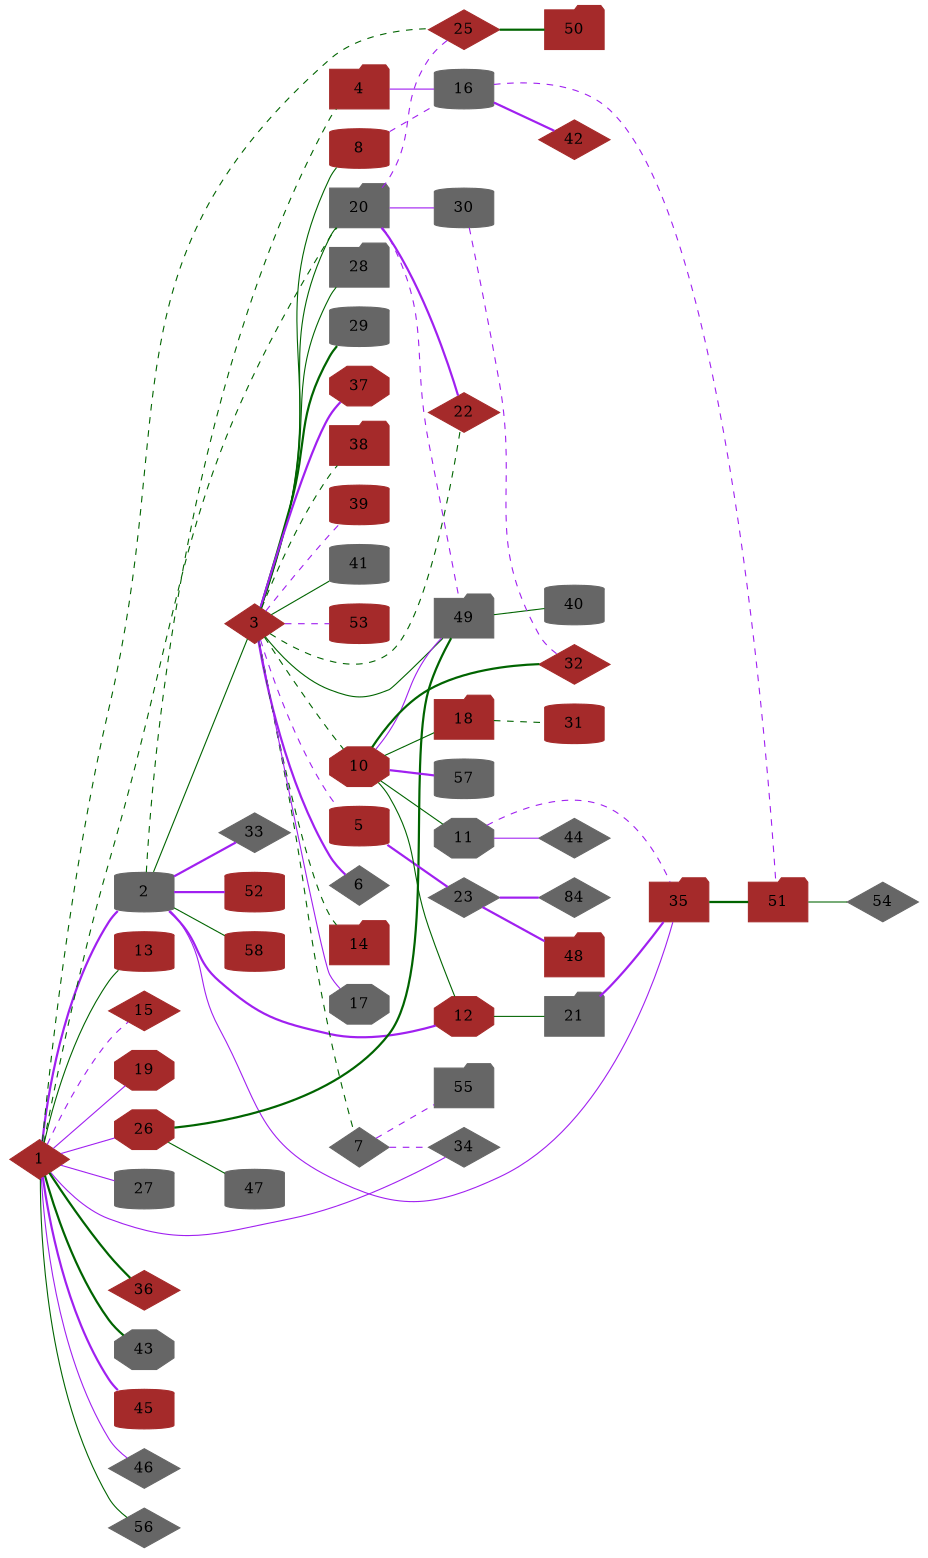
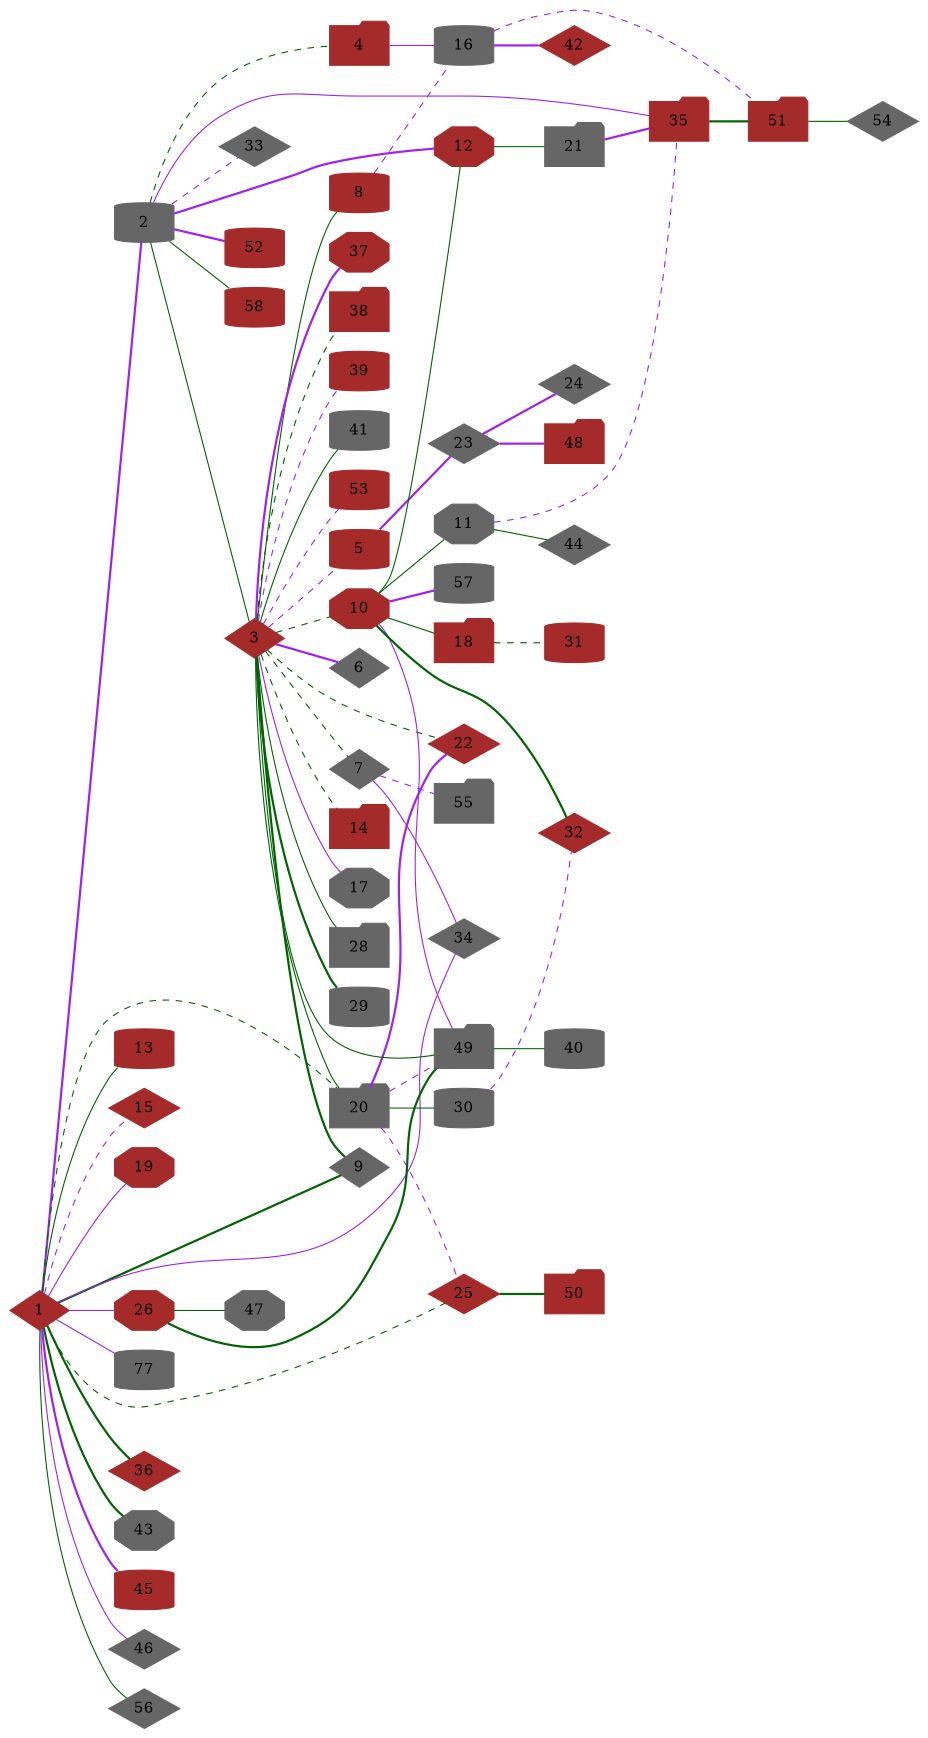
edge "20" -- "30": color purple -> darkgreen
edge "11" -- "44": color purple -> darkgreen
edge "33" -- "2": style bold -> dashed
node "84": label "84" -> "24"
edge "7" -- "34": style dashed -> solid
node "9": added
node "27": label "27" -> "77"
node "47": shape cylinder -> octagon
